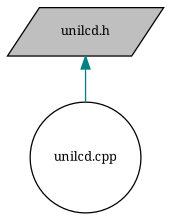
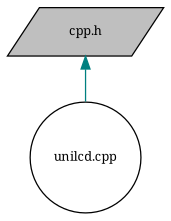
node "unilcd.h": label "unilcd.h" -> "cpp.h"
